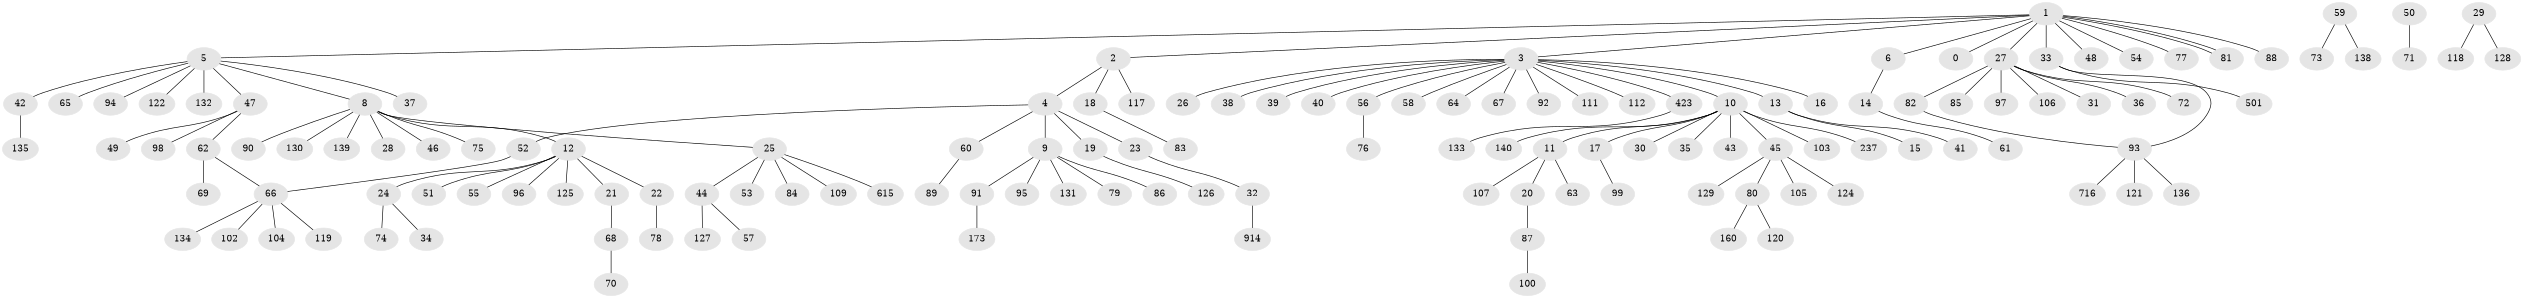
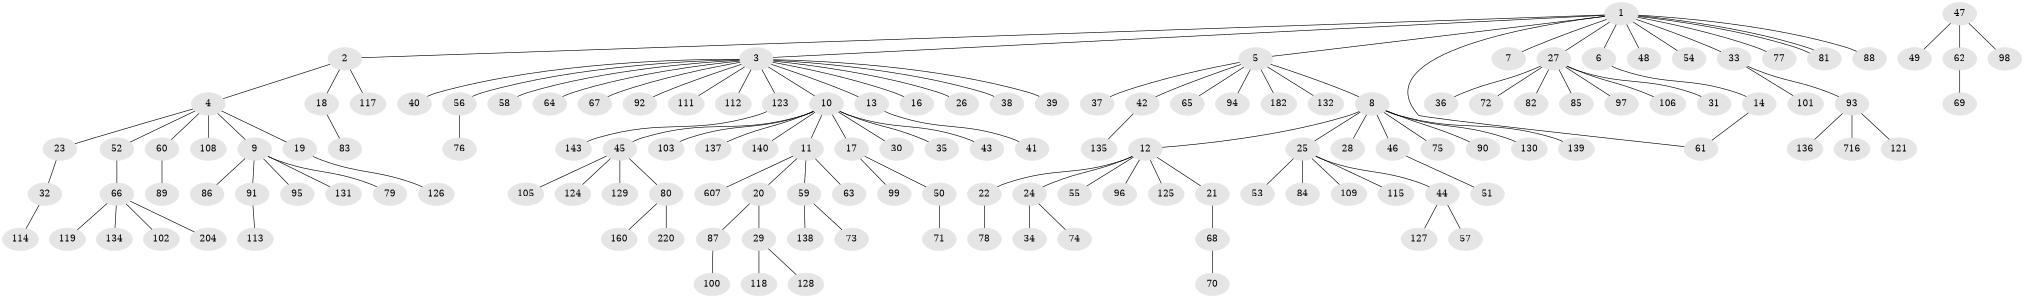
node "0": label "0" -> "7"
edge "5" -- "47": removed
node "122": label "122" -> "182"
node "423": label "423" -> "123"
node "501": label "501" -> "101"
edge "1" -- "61": added
edge "82" -- "93": removed
node "108": added
node "133": label "133" -> "143"
node "237": label "237" -> "137"
node "15": removed
edge "62" -- "66": removed
edge "11" -- "59": added
edge "17" -- "50": added
edge "12" -- "51": now "46" -- "51"
node "615": label "615" -> "115"
node "107": label "107" -> "607"
edge "20" -- "29": added
node "104": label "104" -> "204"
node "173": label "173" -> "113"
node "914": label "914" -> "114"
node "120": label "120" -> "220"
